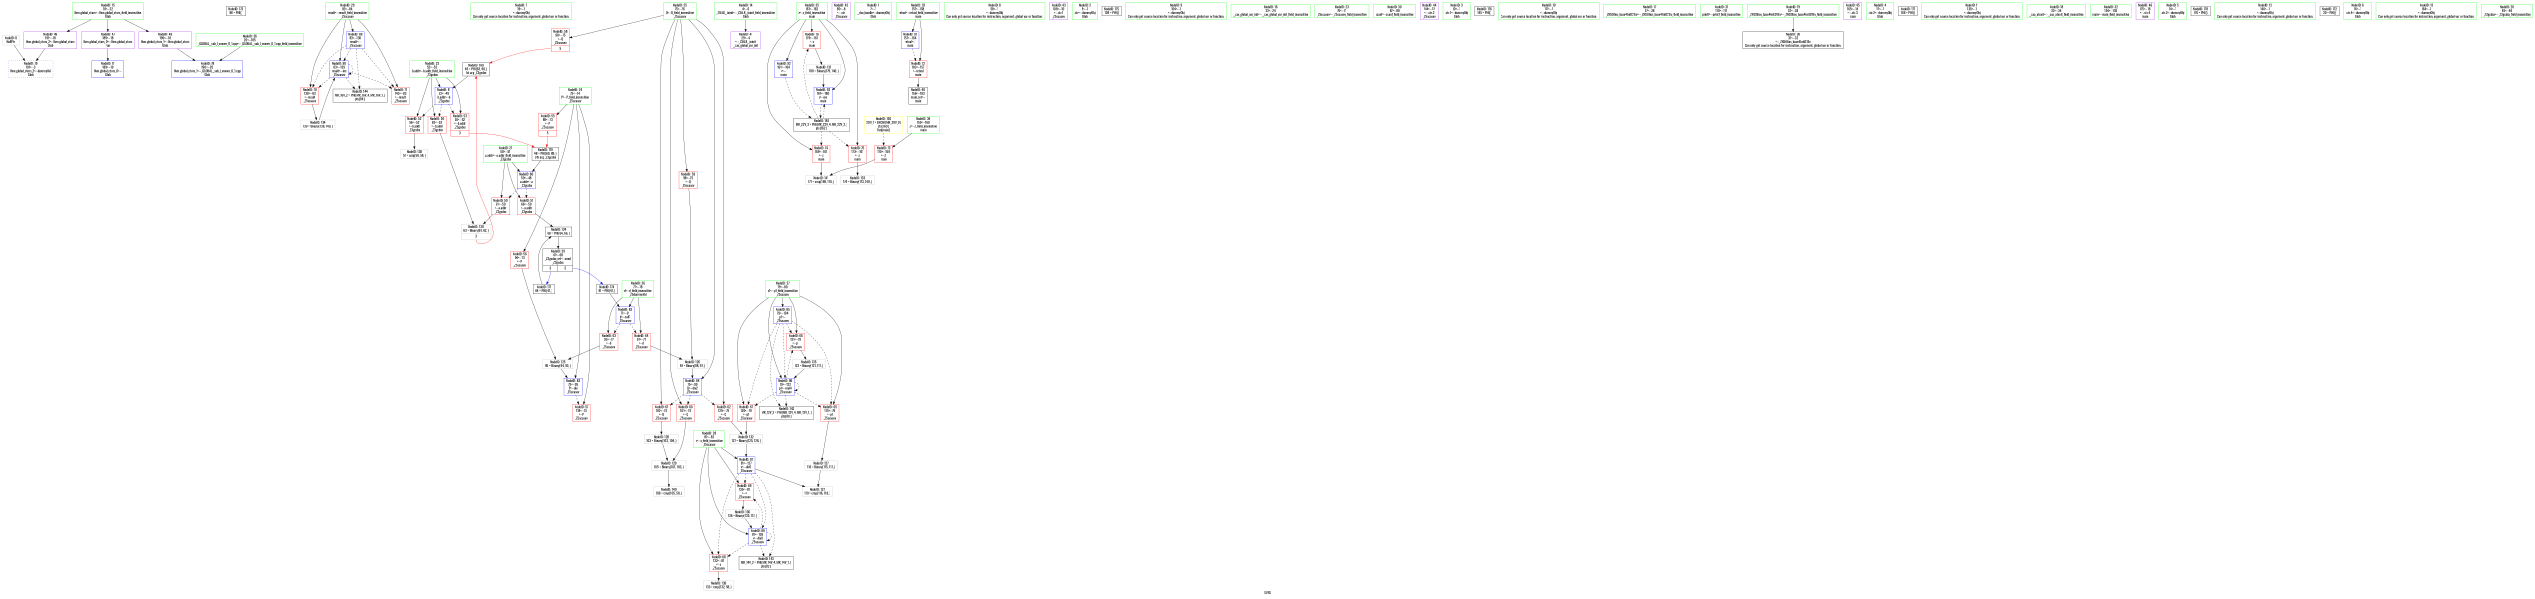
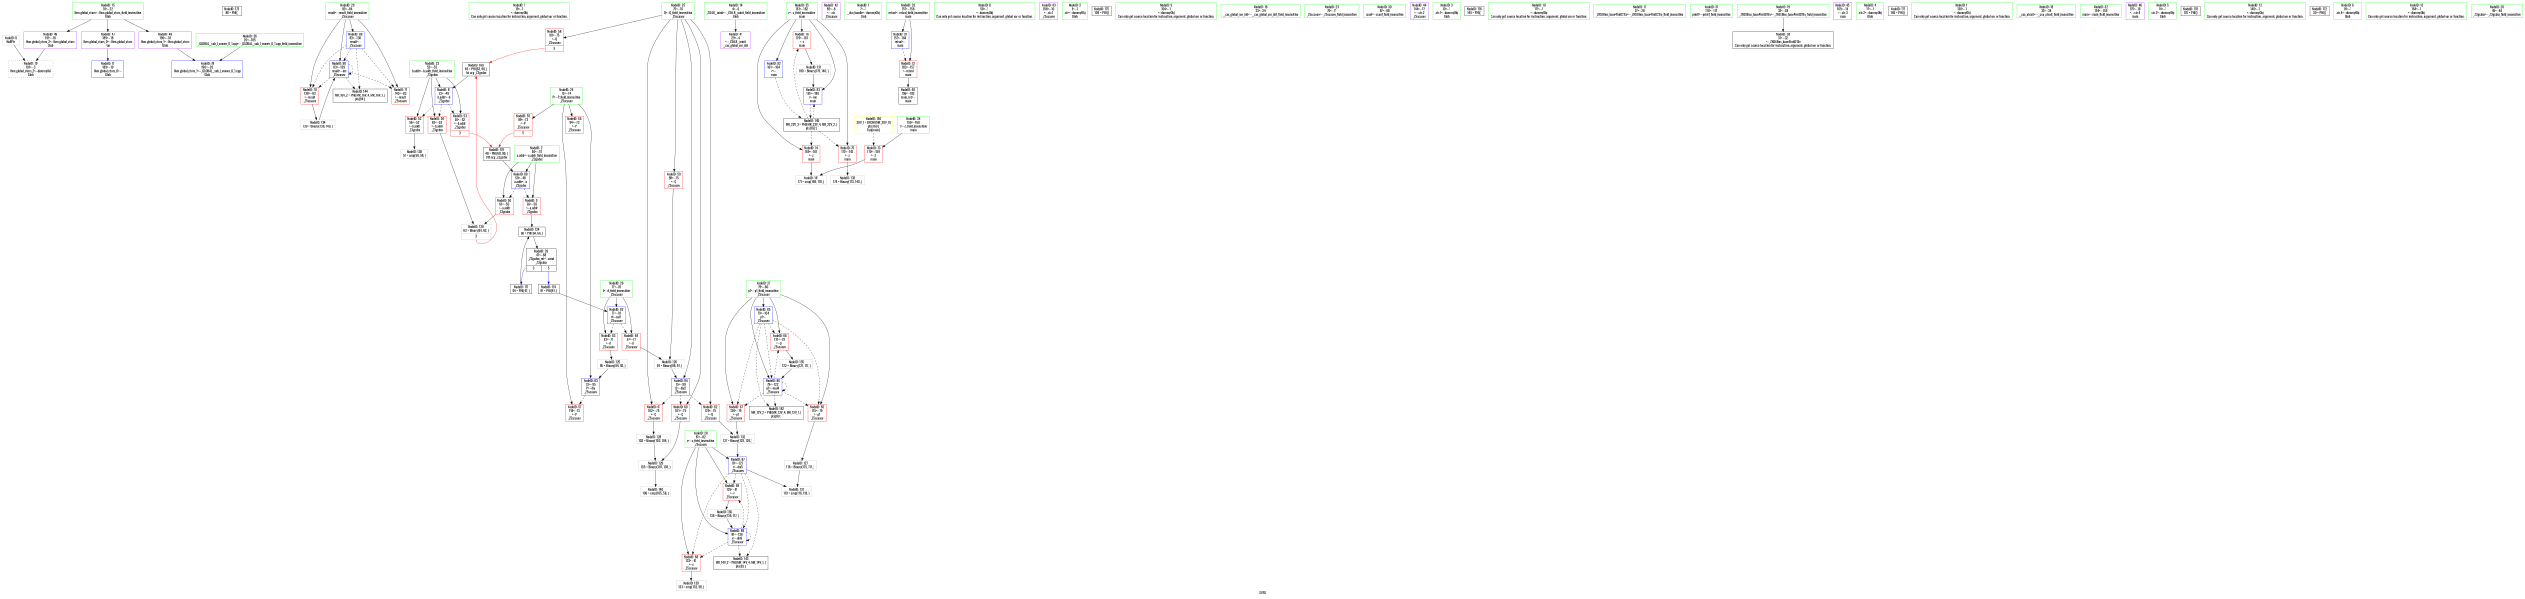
node "NodeID: 26": text "_Z5dummyVal" -> "_Z5scasev"
edge "NodeID: 56" -> "NodeID: 125": removed
